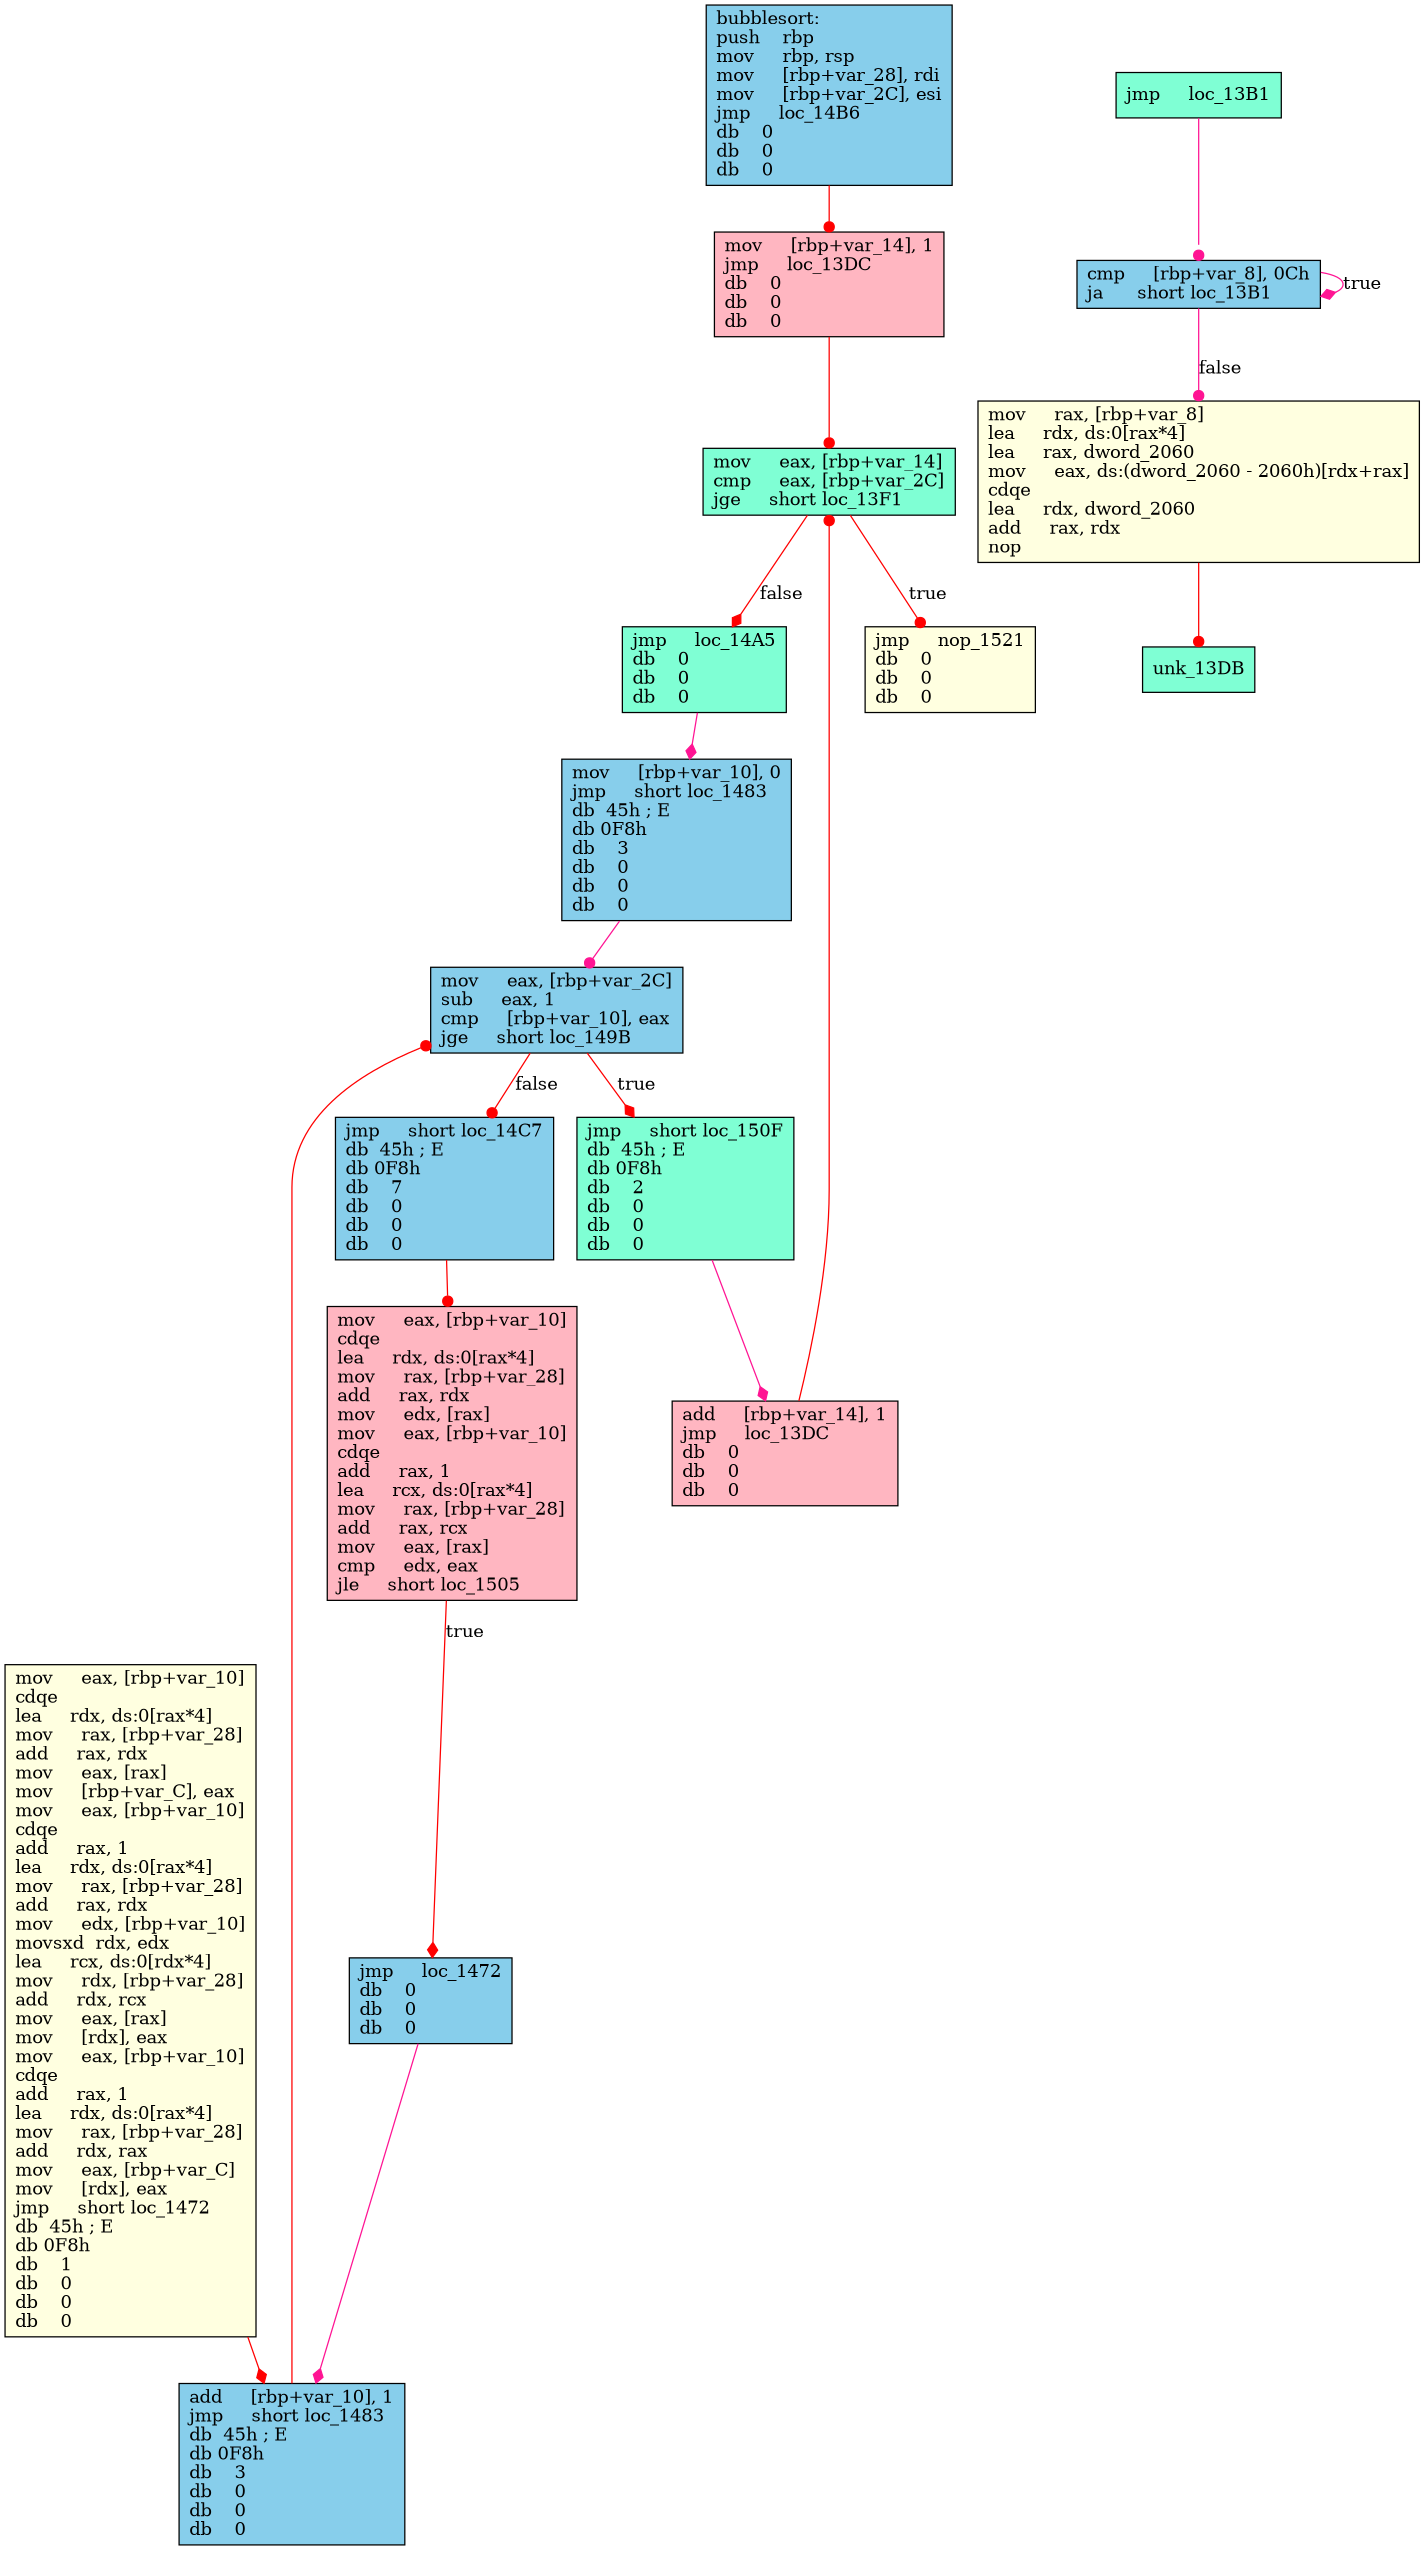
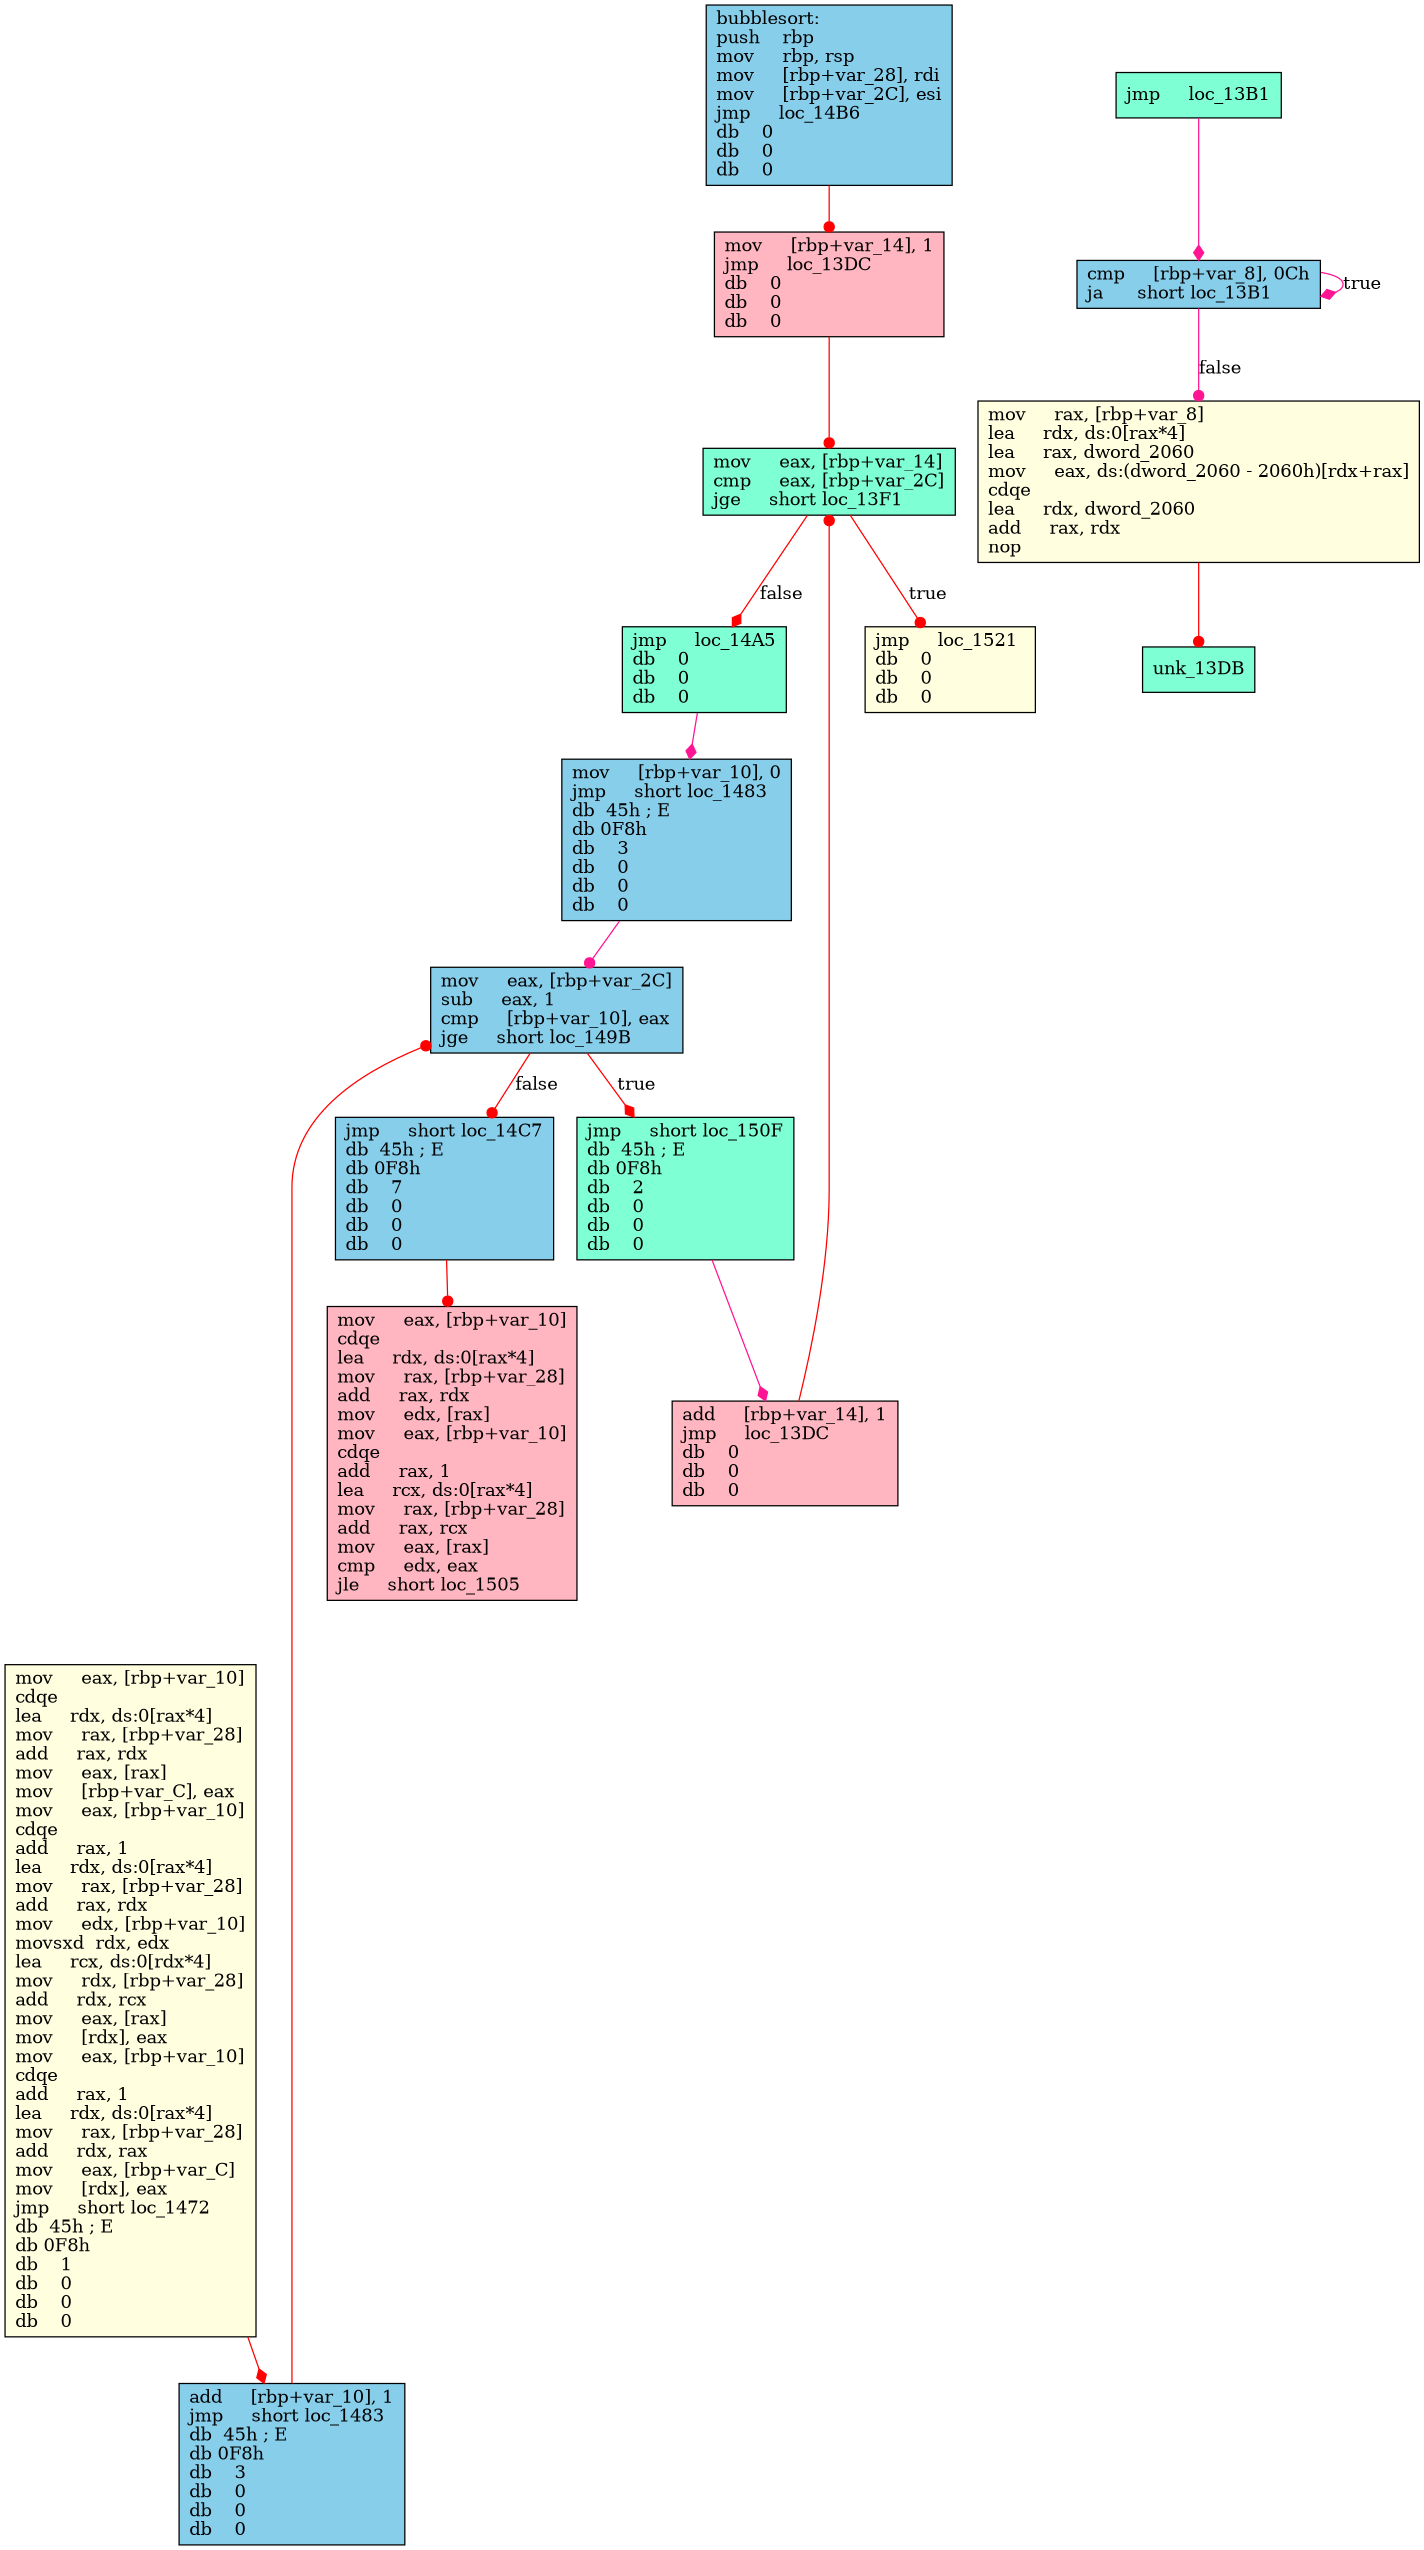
edge "jmp     loc_13B1" -> "cmp     [rbp+var_8], 0Ch ja      short loc_13B1": arrowhead dot -> diamond
node "jmp     nop_1521 db    0 db    0 db    0": label "jmp     nop_1521 db    0 db    0 db    0" -> "jmp     loc_1521 db    0 db    0 db    0"
node "jmp     loc_1472 db    0 db    0 db    0": removed
